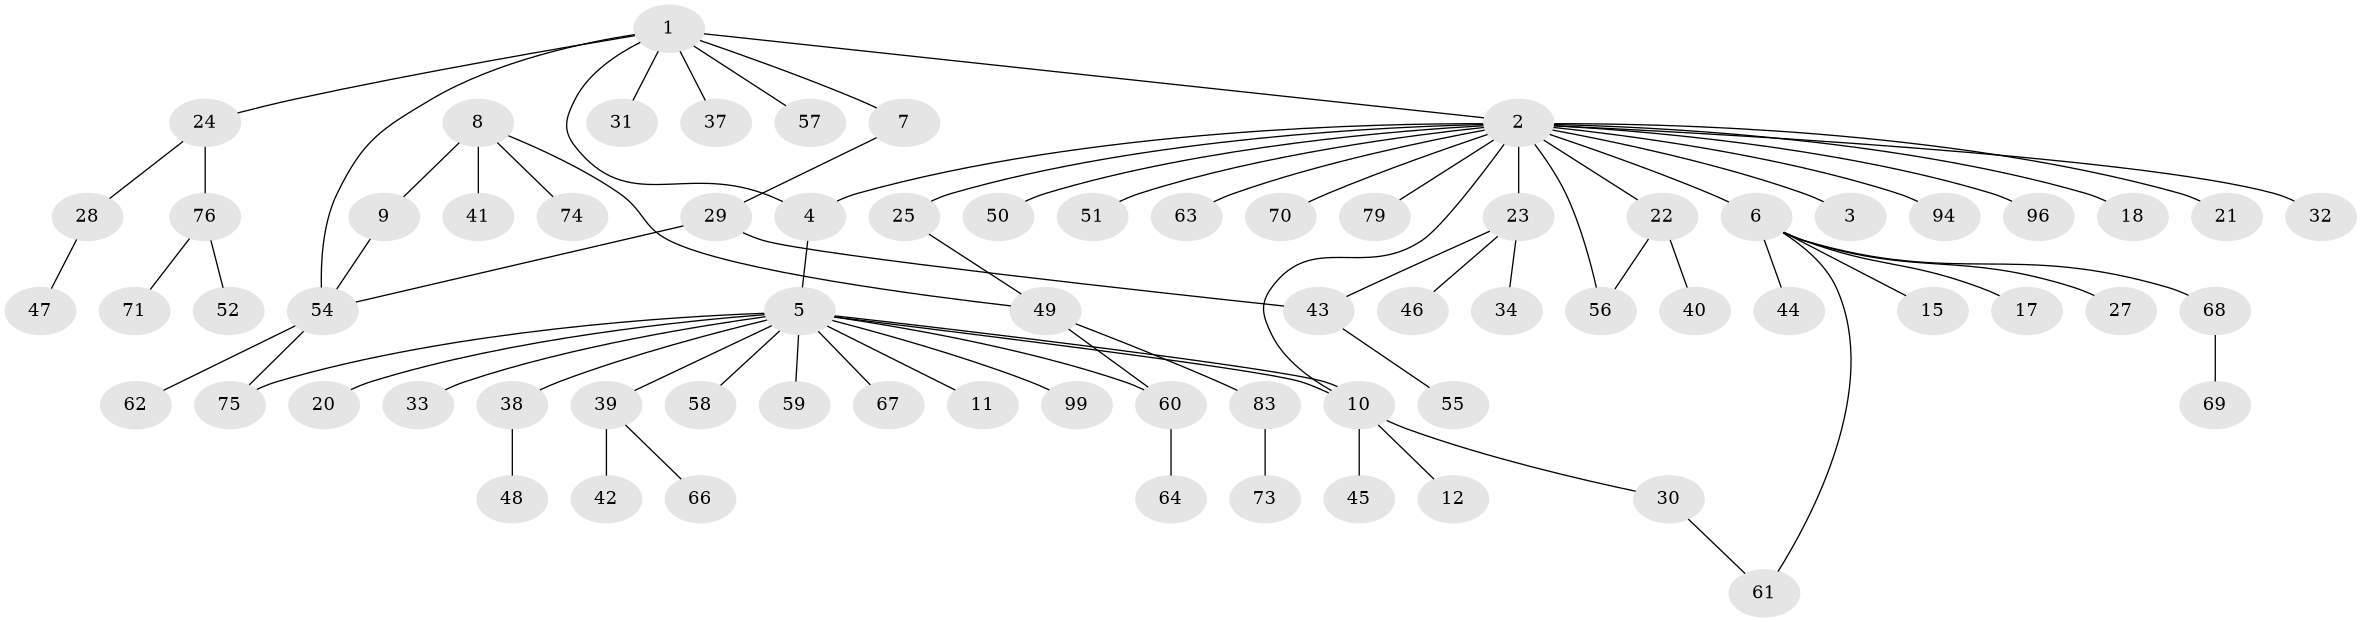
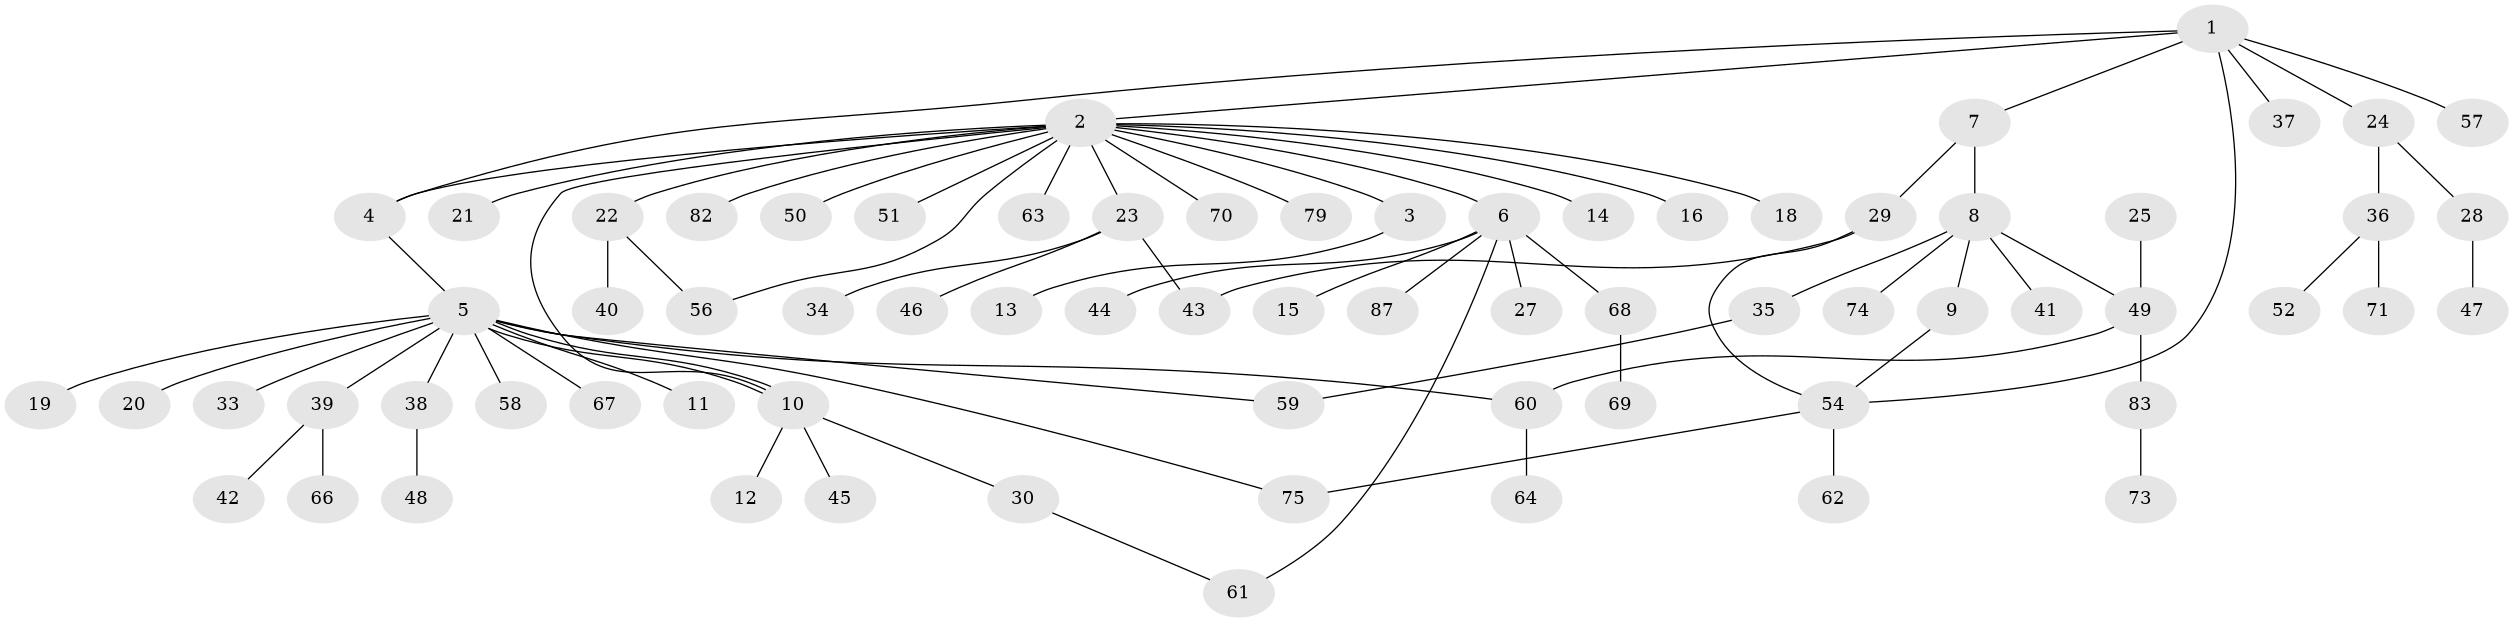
node "31": removed
edge "2" -- "25": removed
edge "7" -- "8": added
node "76": label "76" -> "36"
node "94": label "94" -> "14"
node "96": label "96" -> "16"
node "32": label "32" -> "82"
node "13": added
node "35": added
node "17": label "17" -> "87"
node "99": label "99" -> "19"
node "55": removed
